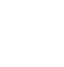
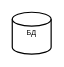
node "БД": added
